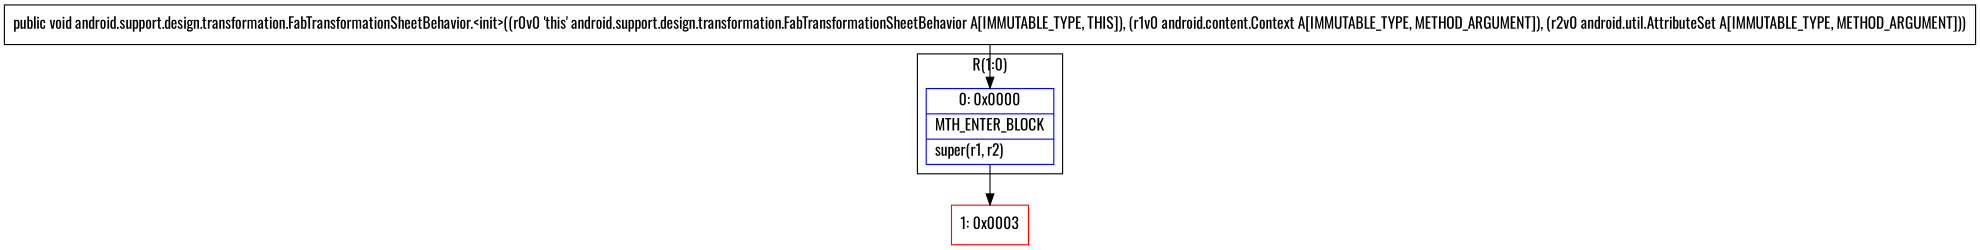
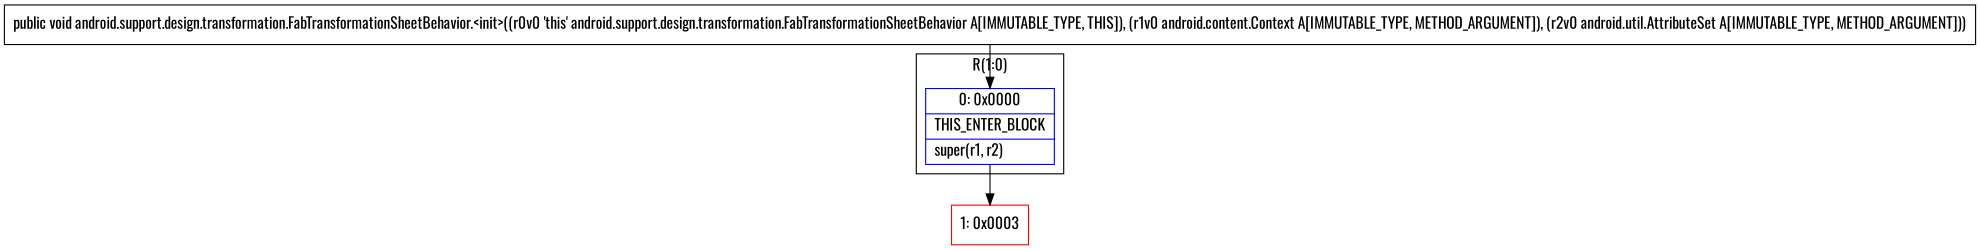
node "0: 0x0000": text "MTH_ENTER_BLOCK" -> "THIS_ENTER_BLOCK"
